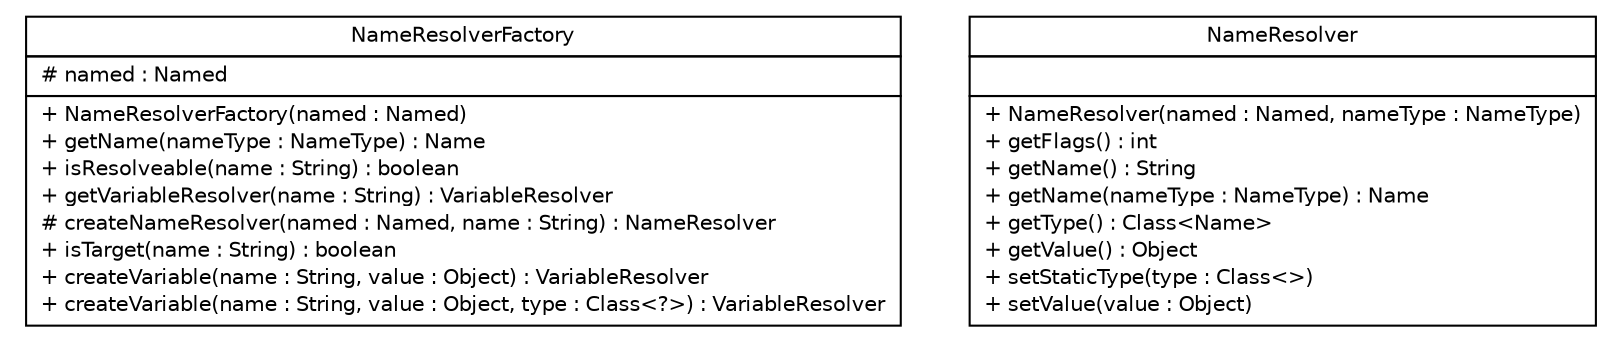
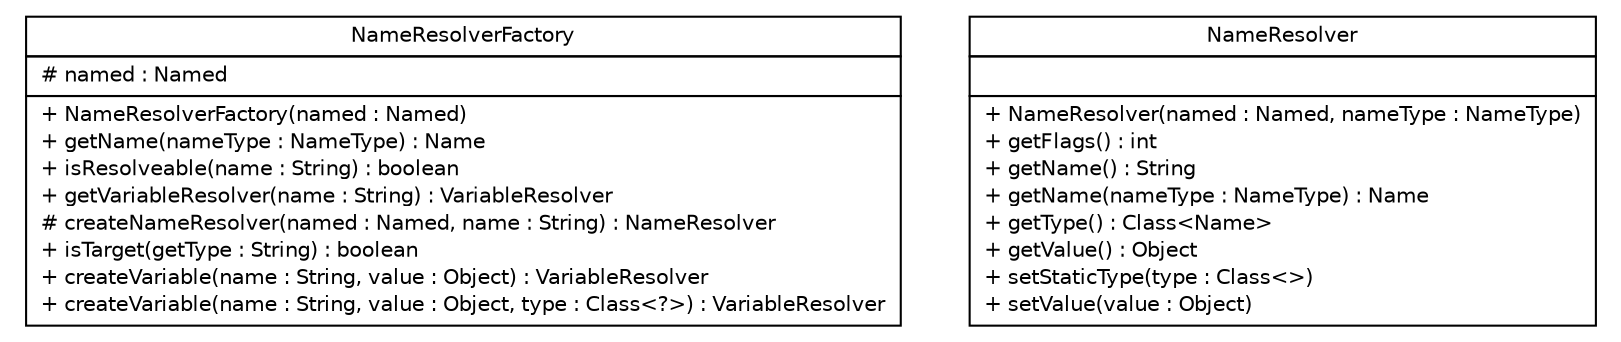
node "NameResolverFactory": text "+ isTarget(name : String) : boolean" -> "+ isTarget(getType : String) : boolean"
